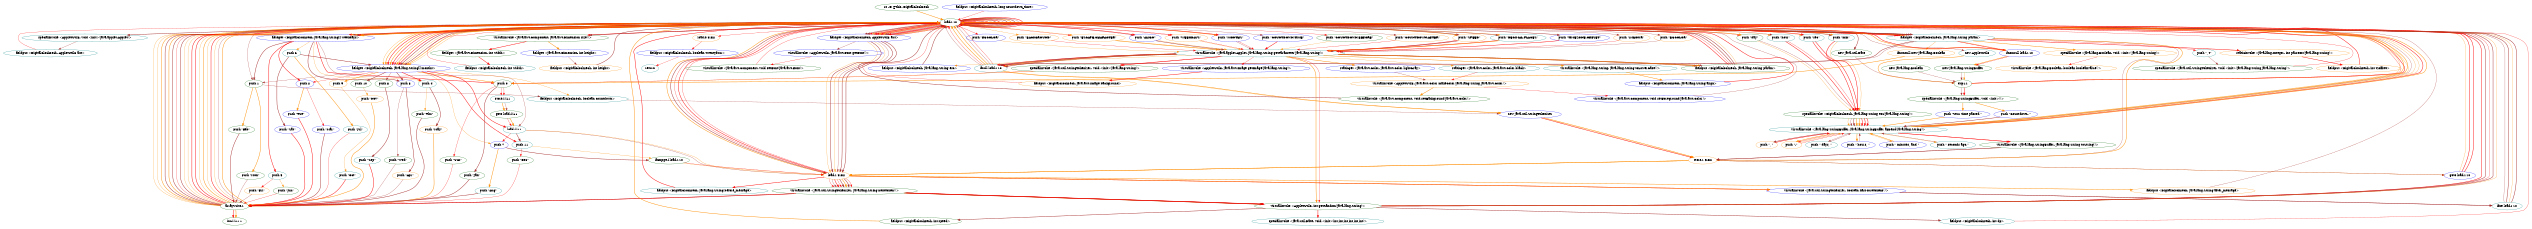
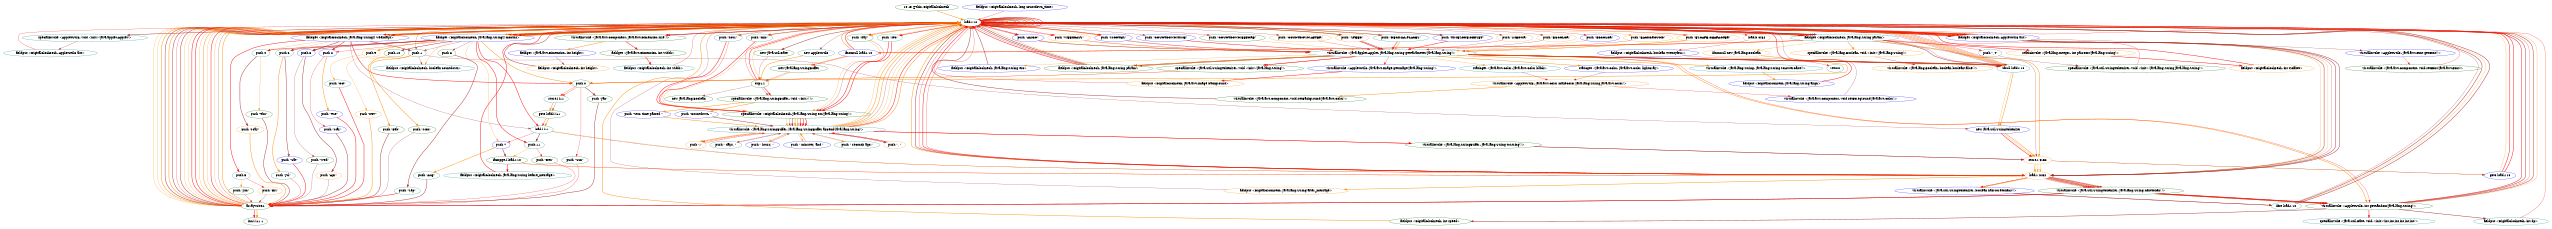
edge "push 6" -> "fieldget <DigitalClock2ech: java.lang.String[] months>": reversed
edge "new java.lang.Boolean" -> "dup1.r": reversed
edge "fieldput <DigitalClock2ech: boolean countdown>" -> "new java.util.StringTokenizer": now "push 1" -> "new java.util.StringTokenizer"
edge "load.r $r52" -> "fieldput <DigitalClock2ech: java.lang.String before_message>": now "ifcmpge.i load.r r0" -> "fieldput <DigitalClock2ech: java.lang.String before_message>"
